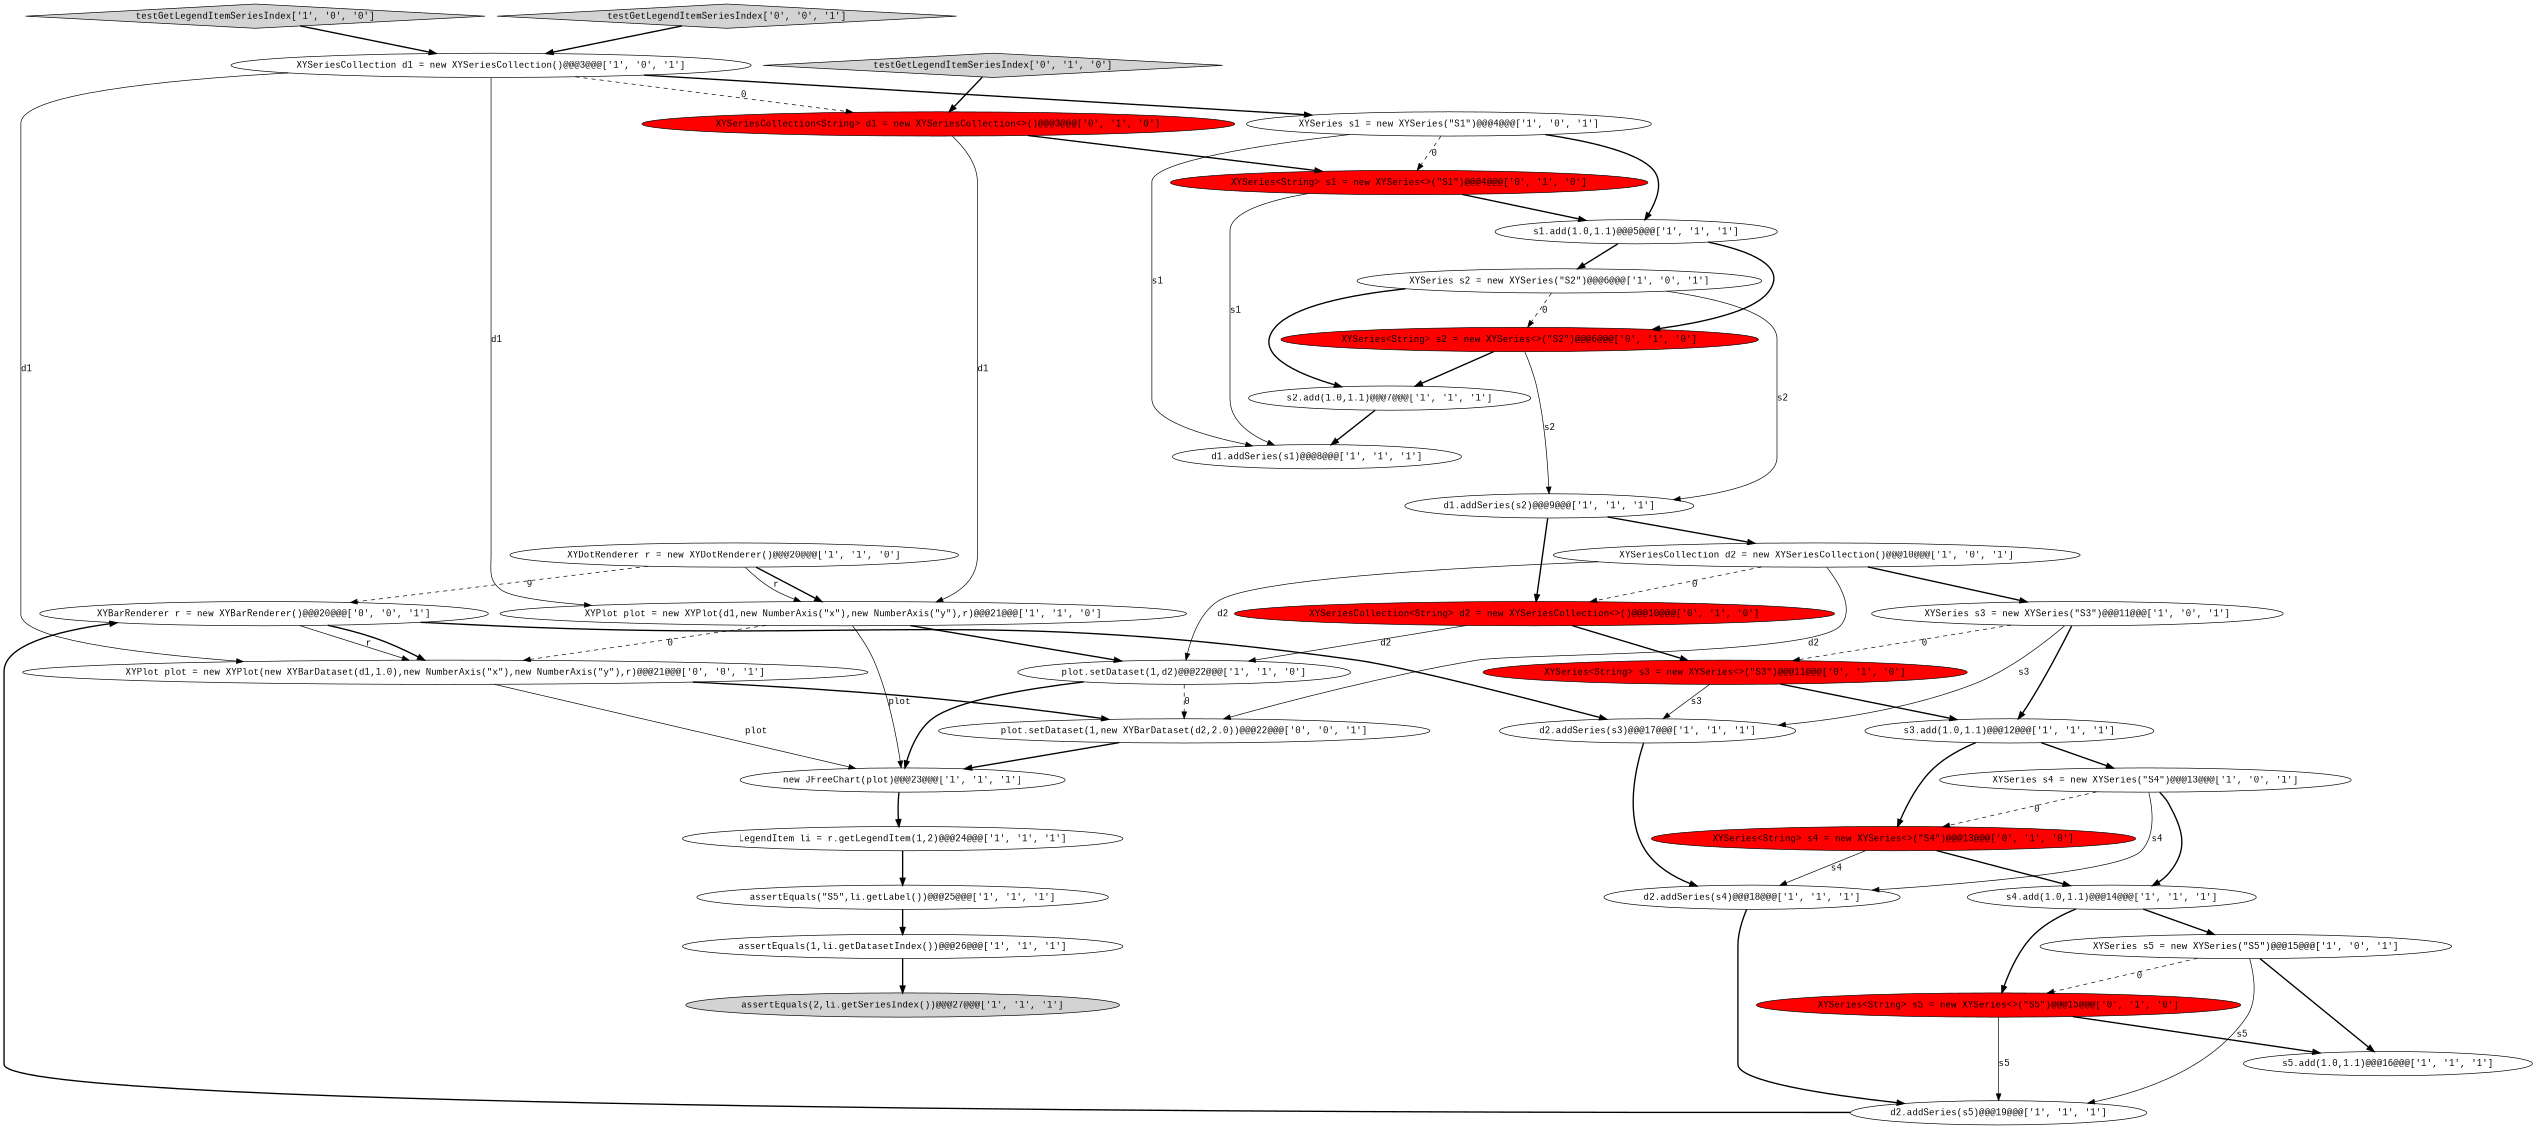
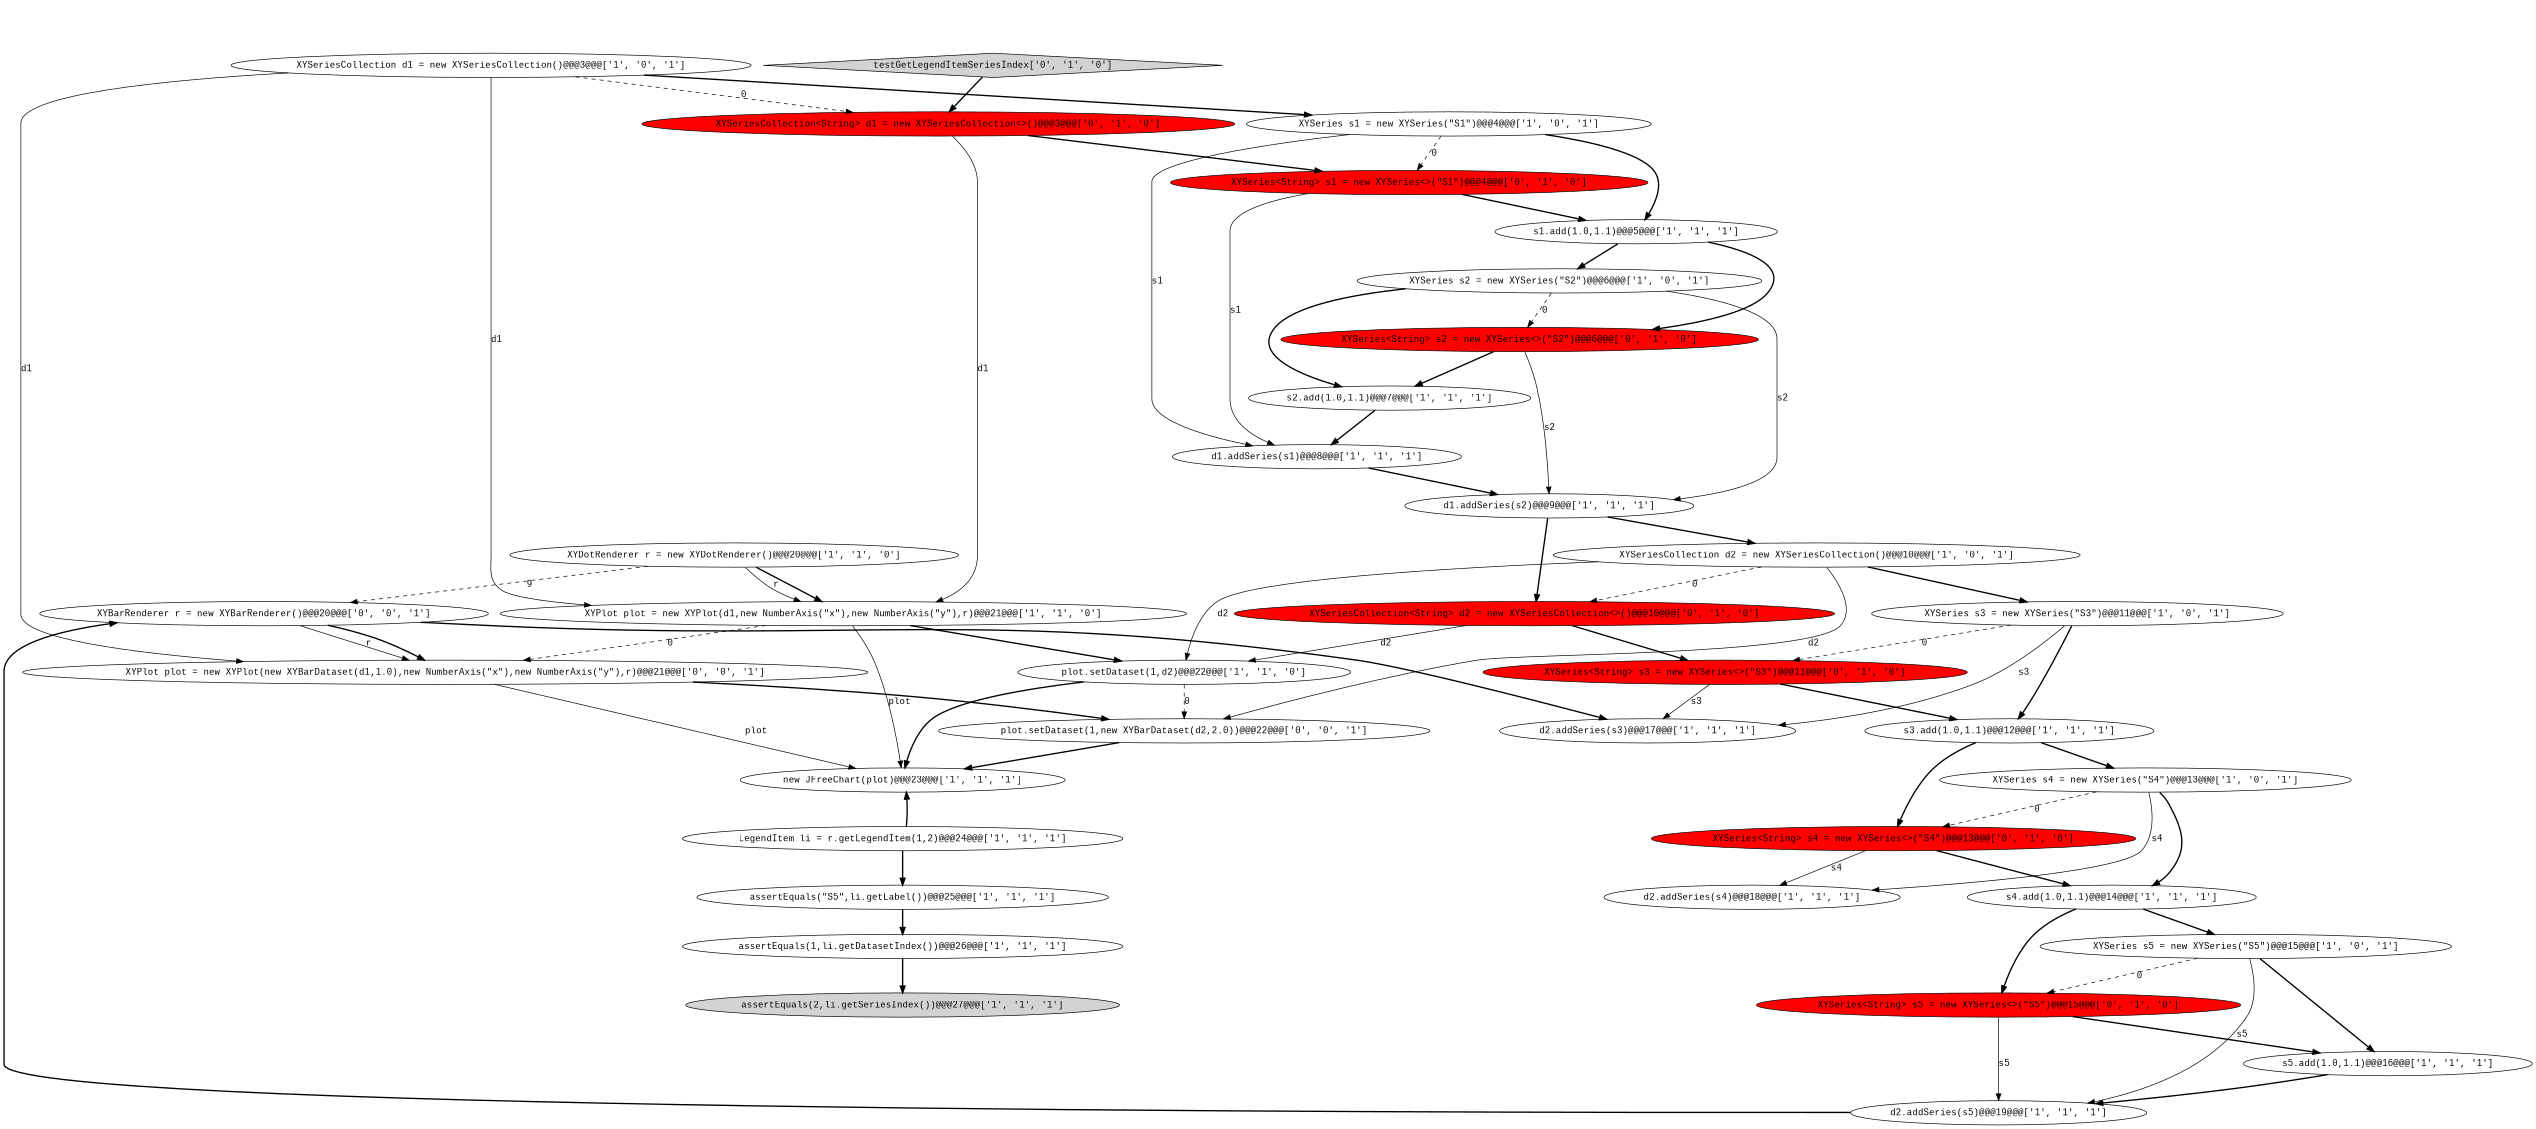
node "testGetLegendItemSeriesIndex['1', '0', '0']": removed
node "testGetLegendItemSeriesIndex['0', '0', '1']": removed
edge "d1.addSeries(s1)@@@8@@@['1', '1', '1']" -> "d1.addSeries(s2)@@@9@@@['1', '1', '1']": added
edge "new JFreeChart(plot)@@@23@@@['1', '1', '1']" -> "LegendItem li = r.getLegendItem(1,2)@@@24@@@['1', '1', '1']": reversed
edge "d2.addSeries(s3)@@@17@@@['1', '1', '1']" -> "d2.addSeries(s4)@@@18@@@['1', '1', '1']": removed
edge "d2.addSeries(s4)@@@18@@@['1', '1', '1']" -> "d2.addSeries(s5)@@@19@@@['1', '1', '1']": now "s5.add(1.0,1.1)@@@16@@@['1', '1', '1']" -> "d2.addSeries(s5)@@@19@@@['1', '1', '1']"
